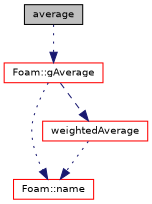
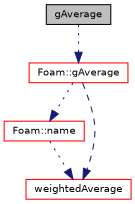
node "average": label "average" -> "gAverage"
edge "weightedAverage" -> "Foam::name": reversed
